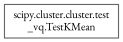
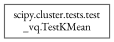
node "scipy.cluster.cluster.test _vq.TestKMean": label "scipy.cluster.cluster.test _vq.TestKMean" -> "scipy.cluster.tests.test _vq.TestKMean"
